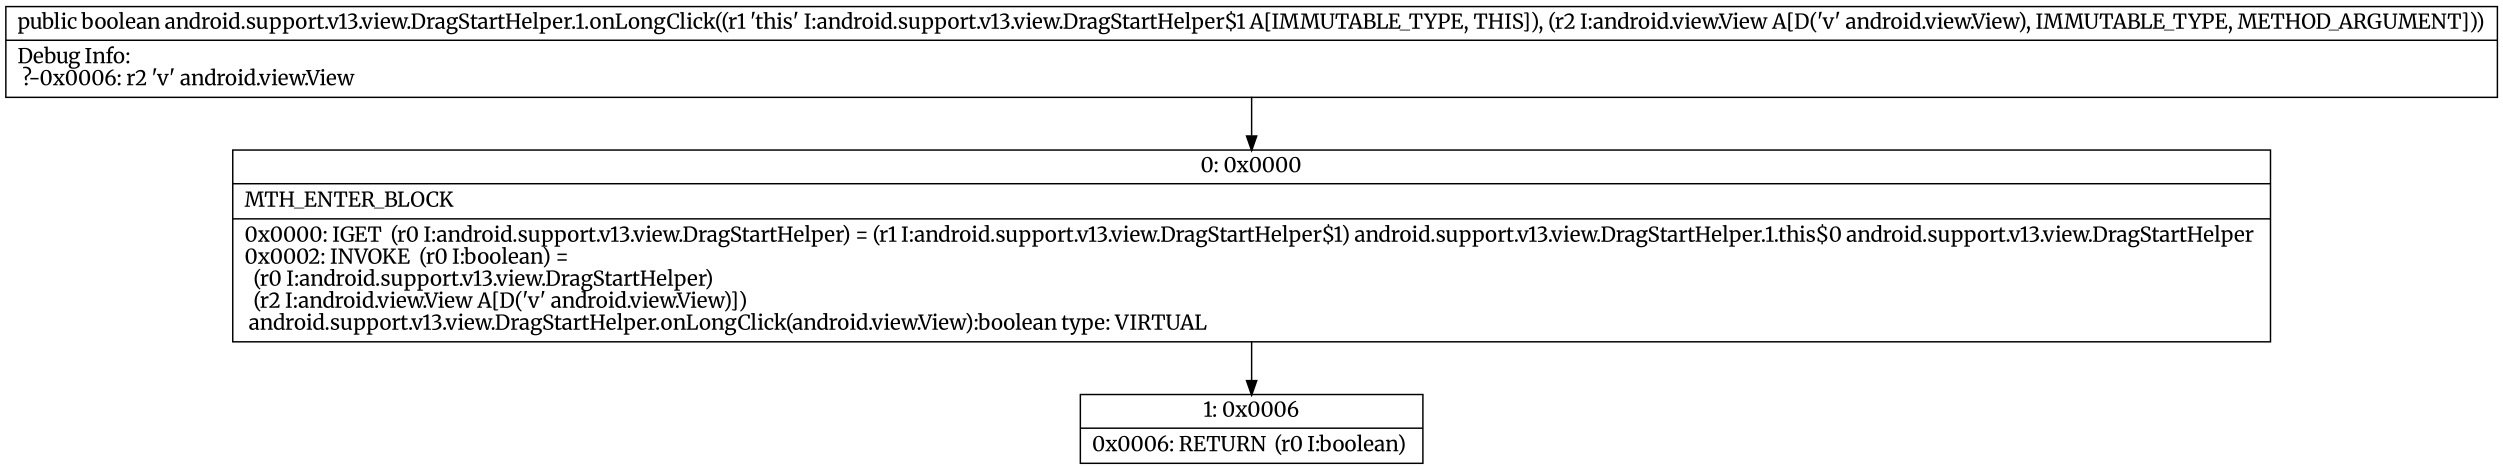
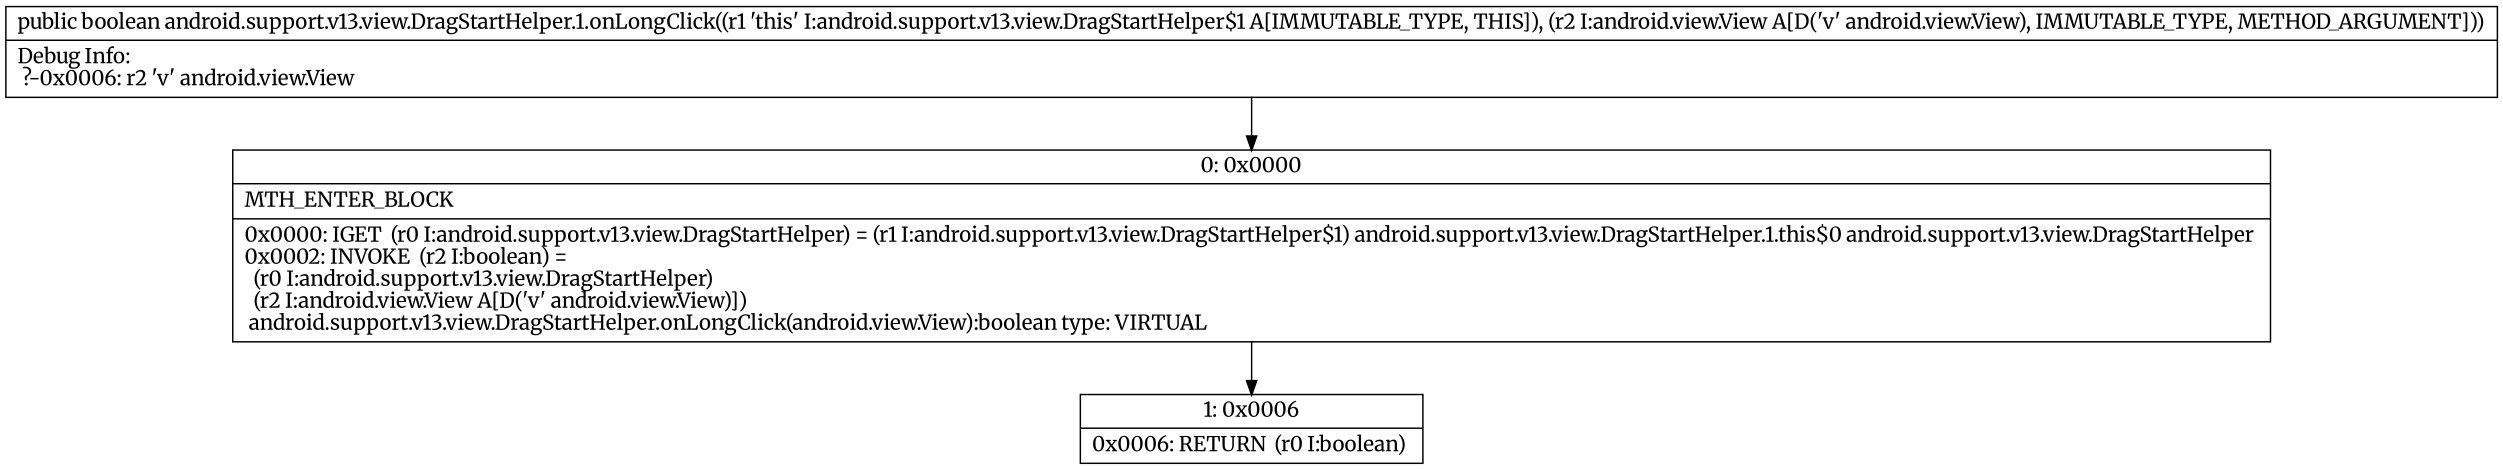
node "0: 0x0000": text "0x0002: INVOKE  (r0 I:boolean) =" -> "0x0002: INVOKE  (r2 I:boolean) ="
